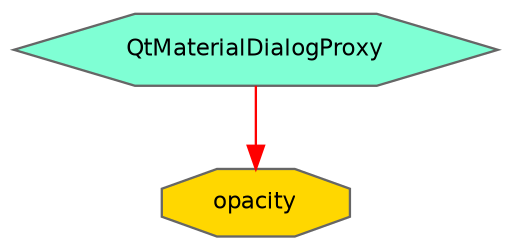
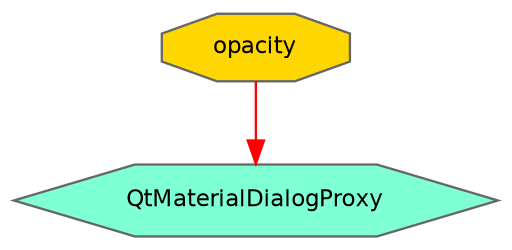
edge "QtMaterialDialogProxy" -> "opacity": reversed
